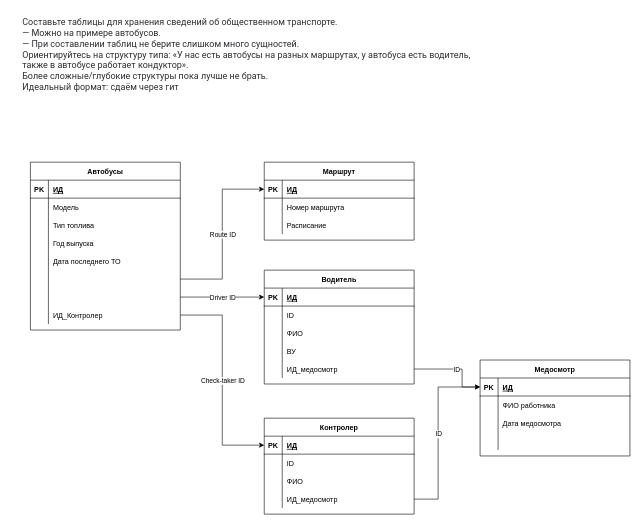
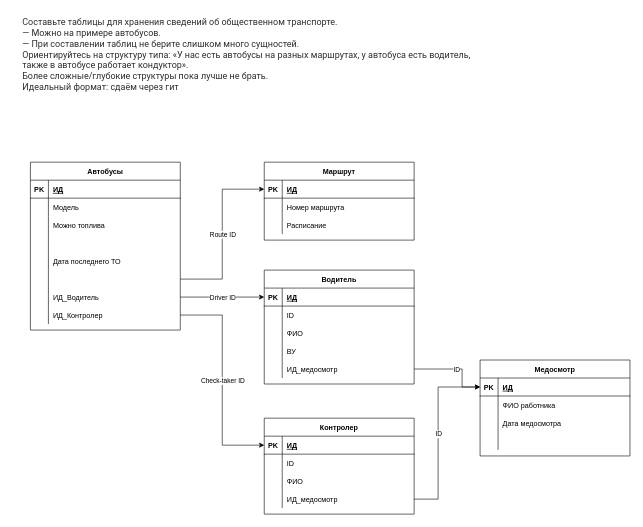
node "Тип топлива": label "Тип топлива" -> "Можно топлива"
node "Год выпуска": removed
node "ИД_Водитель": added
